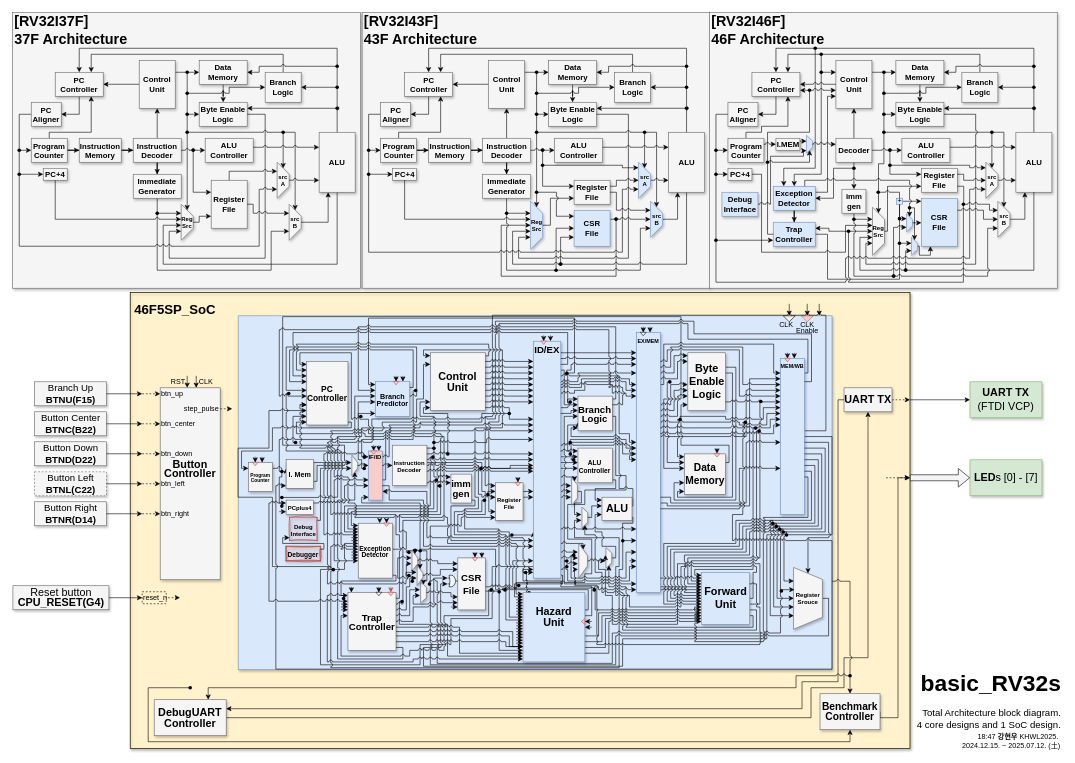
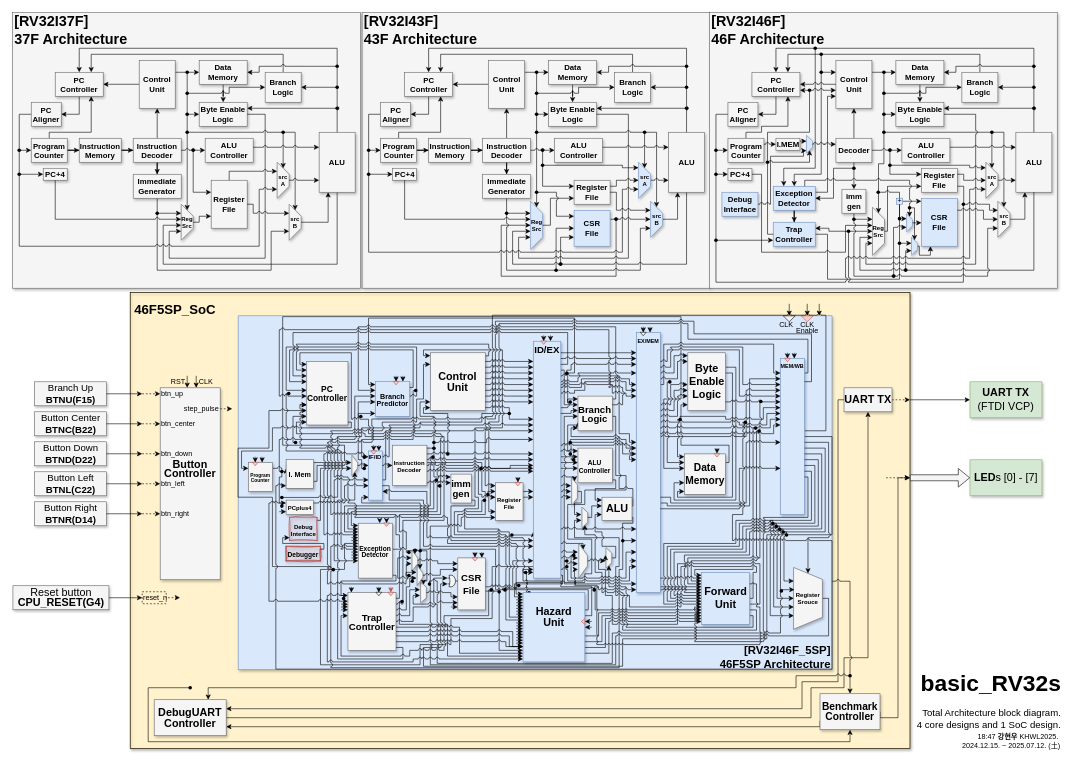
node "IF/ID": fillcolor #f8cecc -> #dae8fc
node "Button Left BTNL(C22)": style dashed -> solid
node "[RV32I46F_5SP] 46F5SP Architecture": added
edge "Benchmark Controller" -> "DebugUART Controller": added
